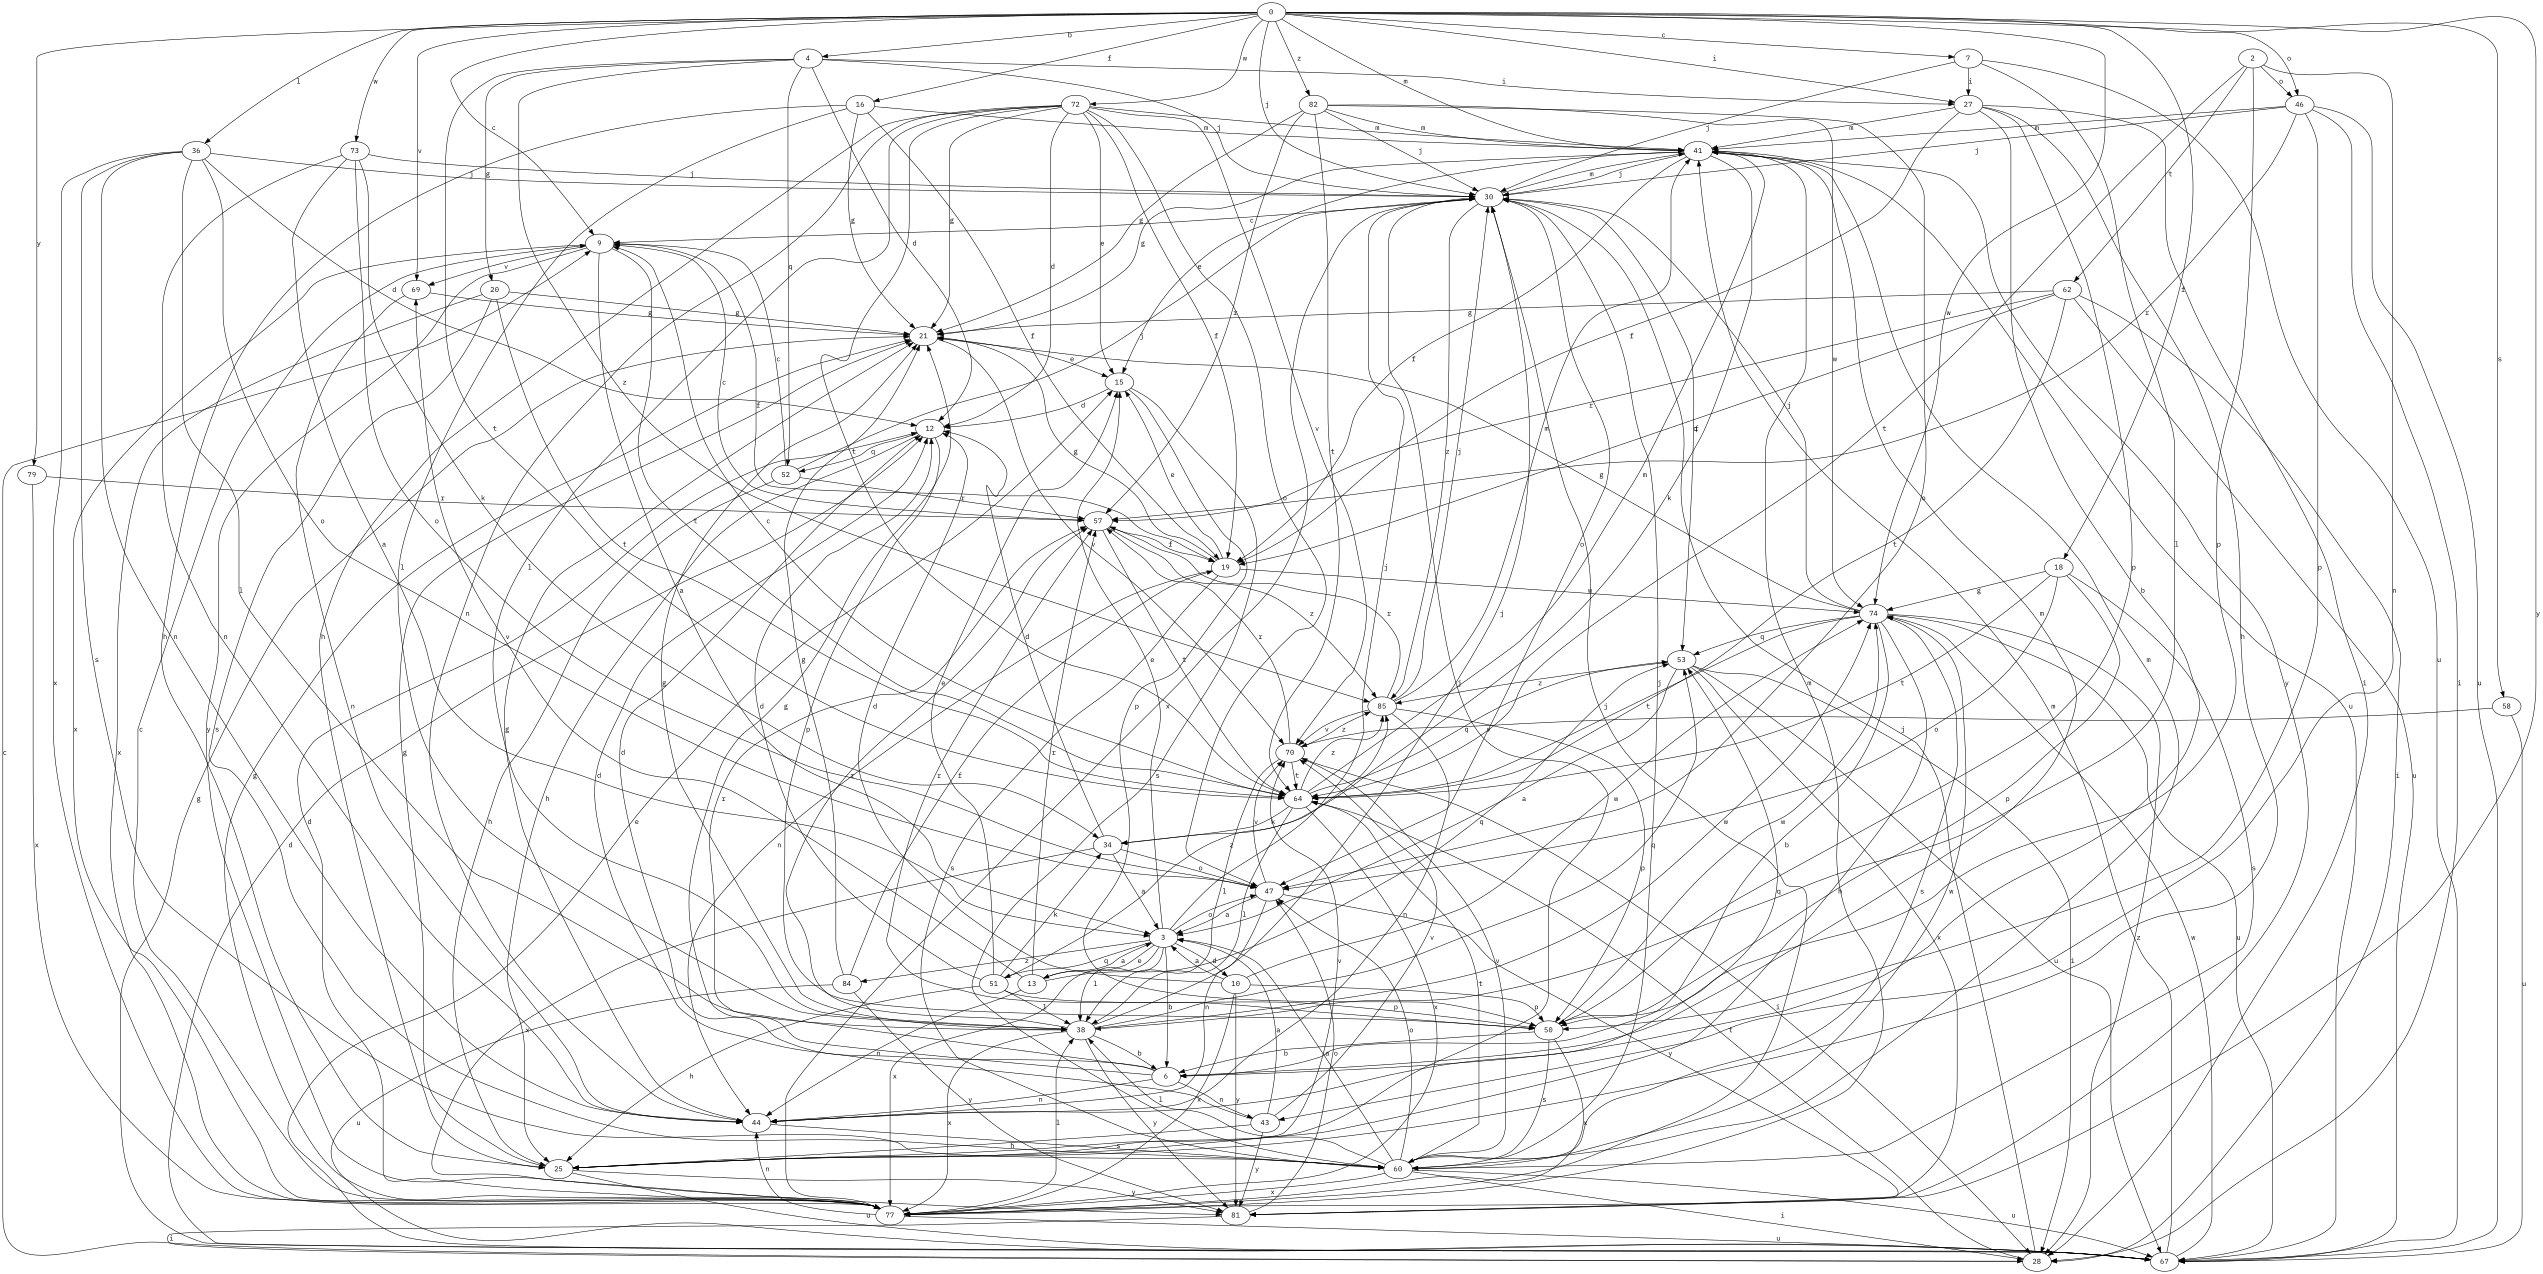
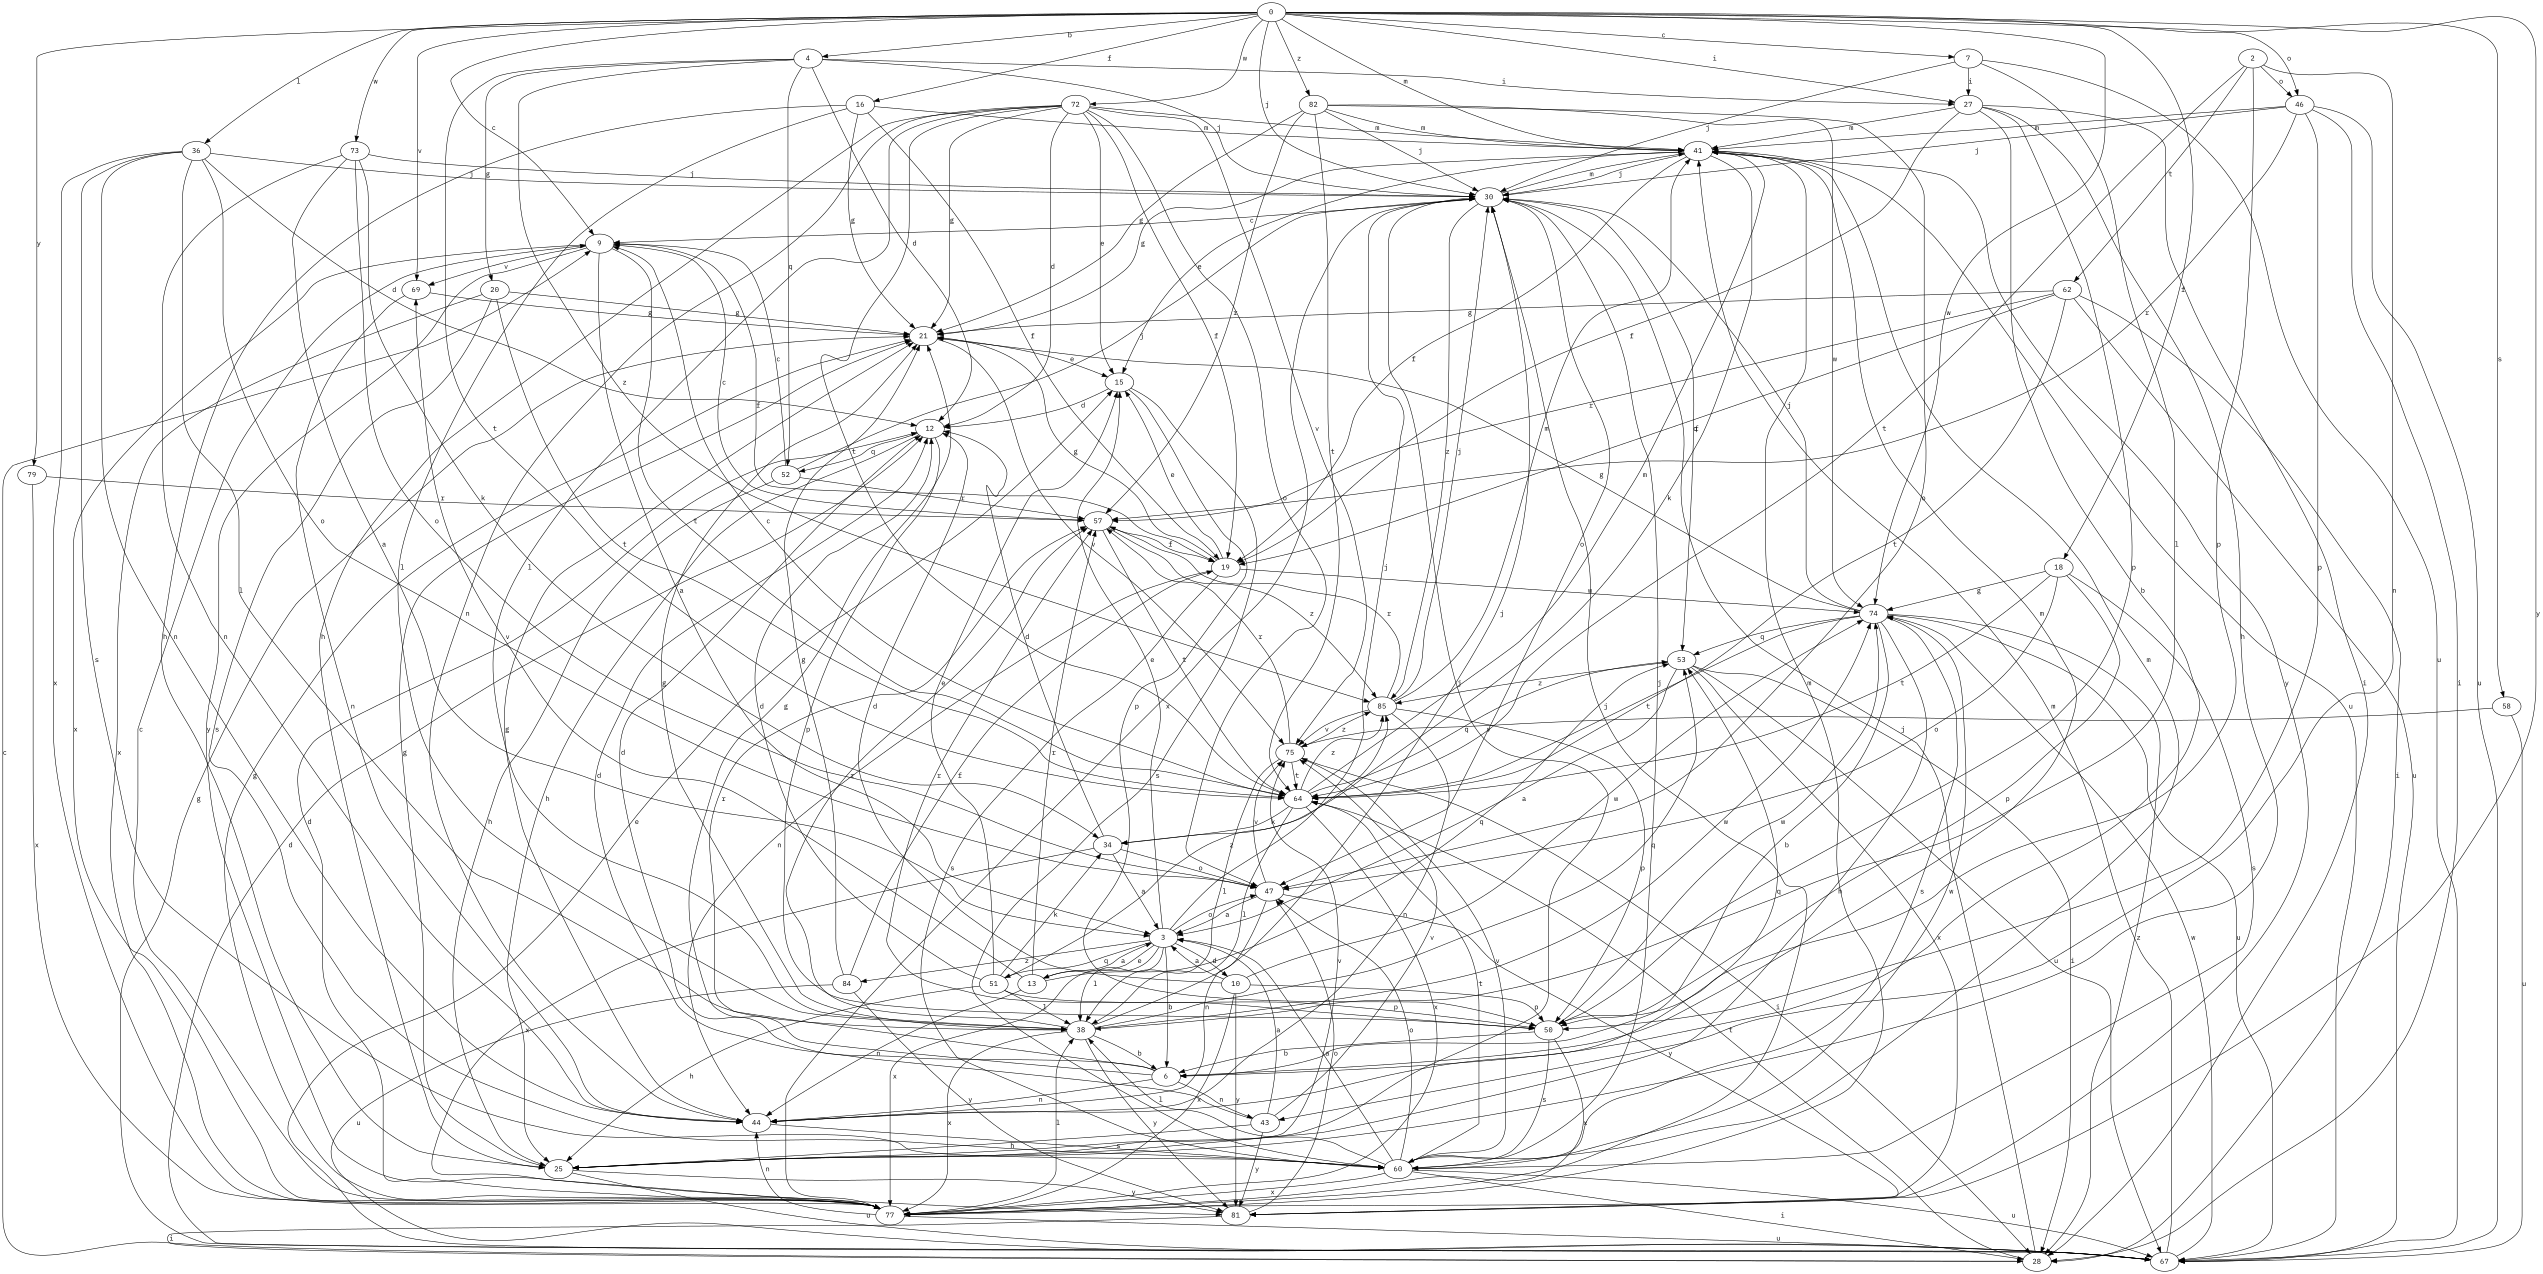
node "70": label "70" -> "75"
